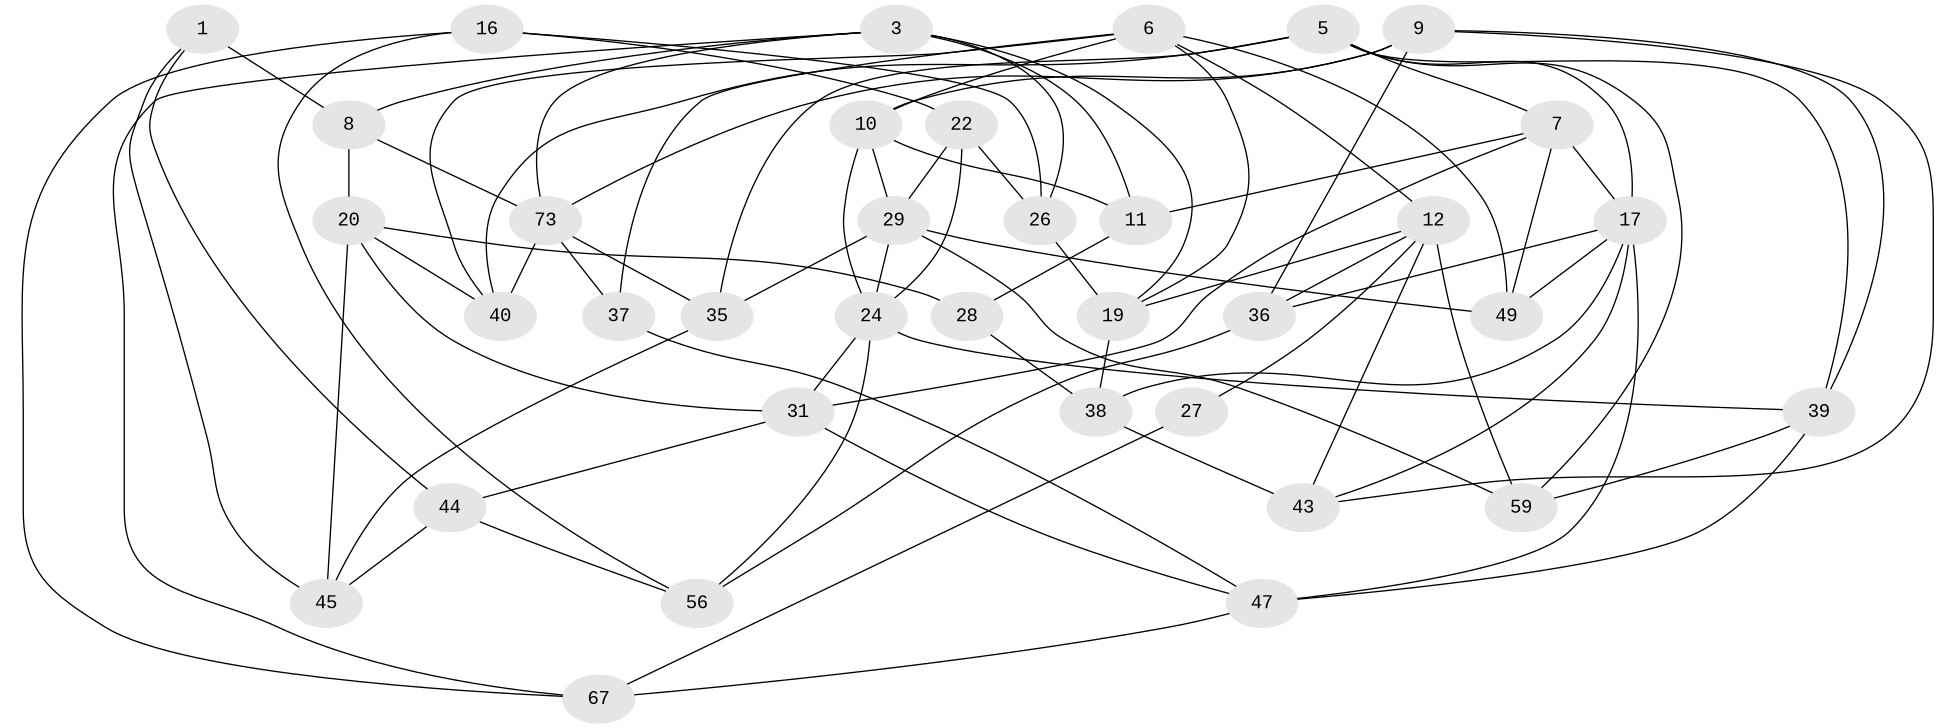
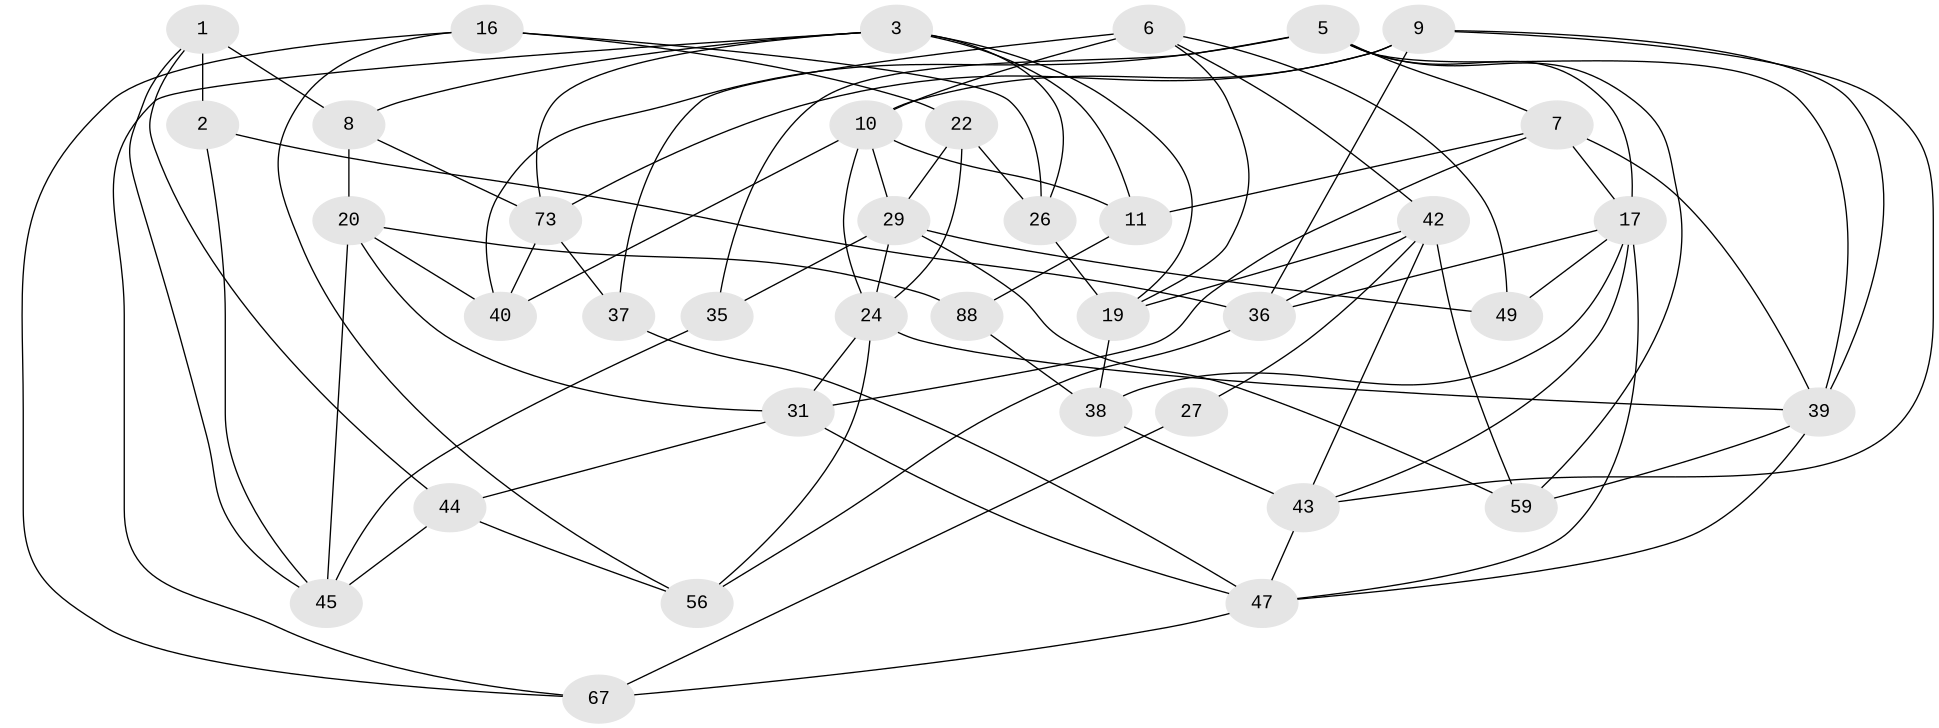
edge "6" -- "40": now "10" -- "40"
node "2": added
node "12": label "12" -> "42"
edge "7" -- "49": now "7" -- "39"
edge "73" -- "35": removed
node "28": label "28" -> "88"
edge "43" -- "47": added
